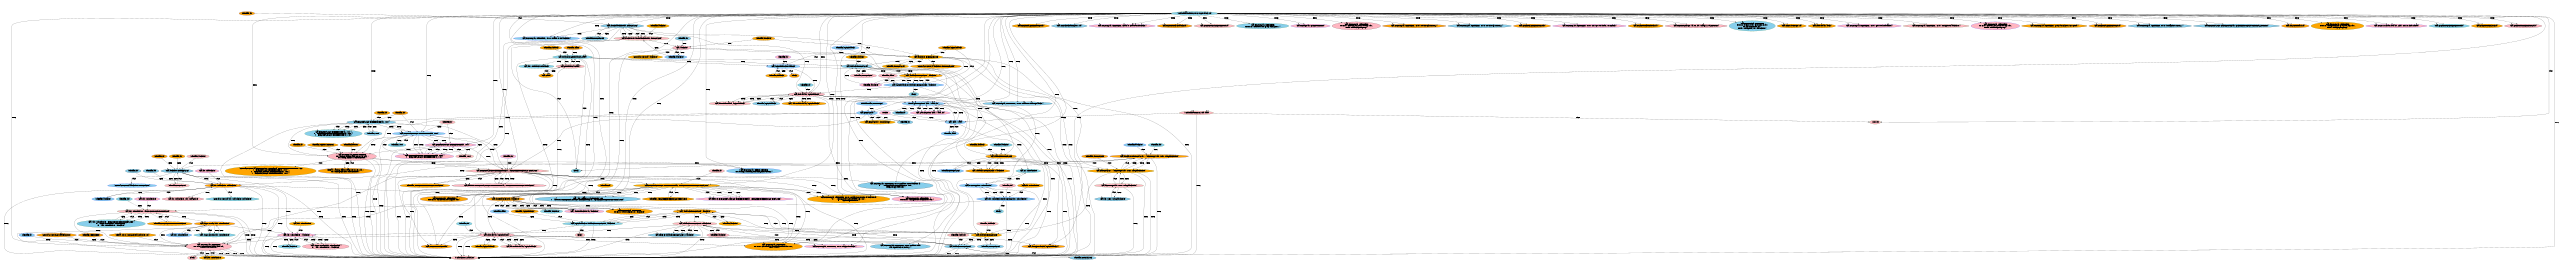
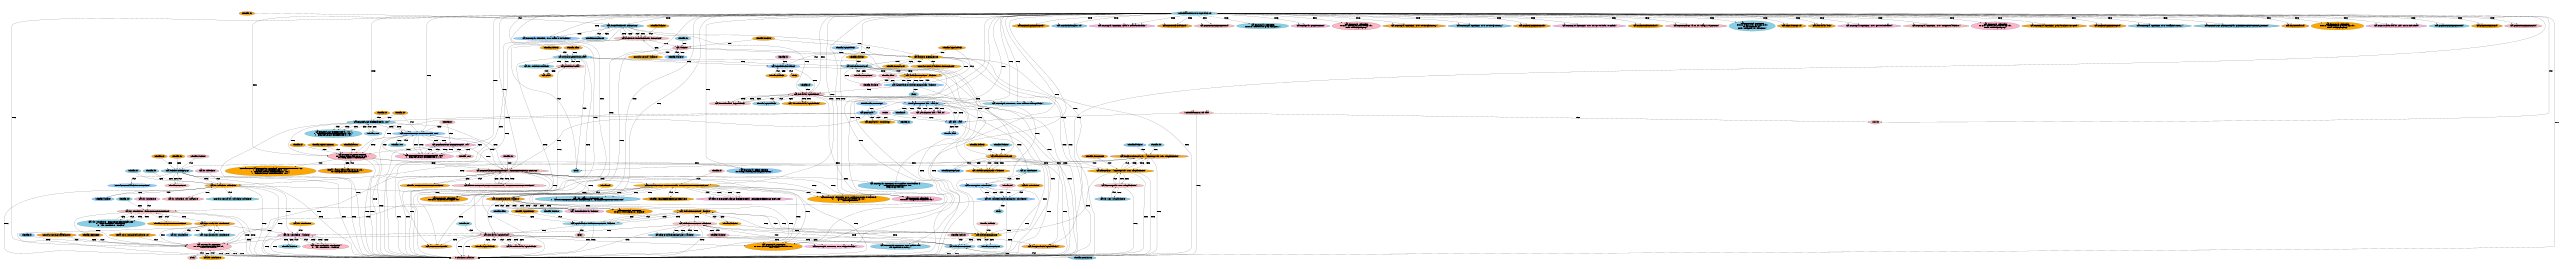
edge "(Call,!sb_set_blocksize(sb, blocksize))" -> "(Call,sb_set_blocksize(sb, blocksize))": label "CFG: " -> "DDG: "
